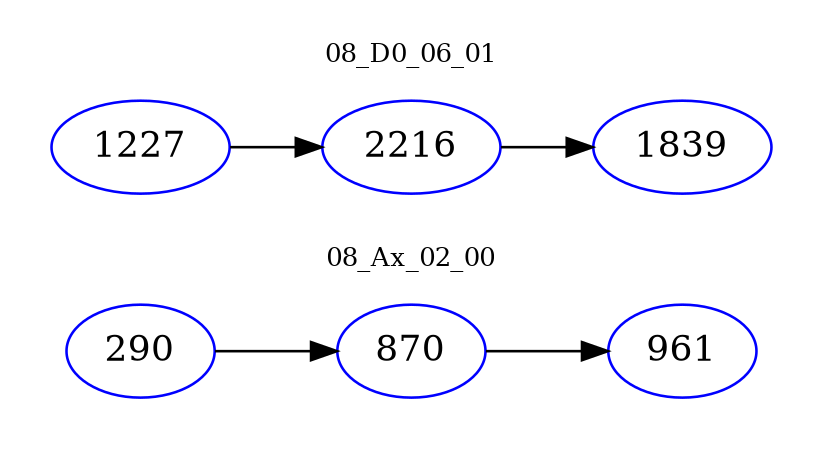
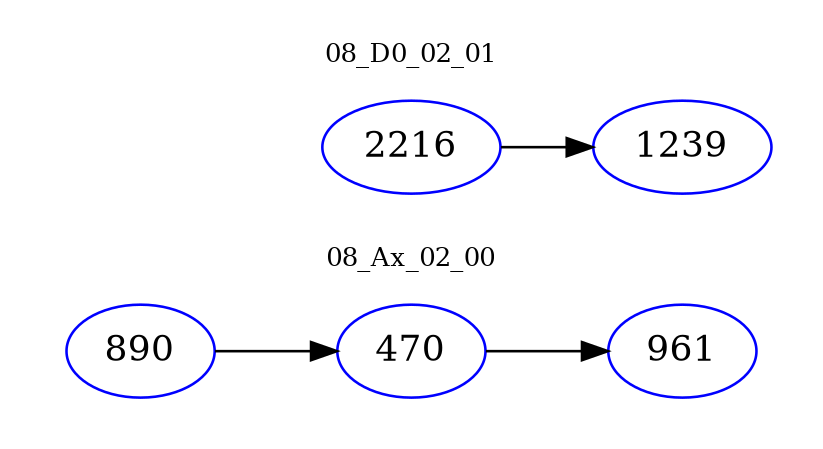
cluster "08_D0_06_01": label "08_D0_06_01" -> "08_D0_02_01"
node "1227": removed
node "1839": label "1839" -> "1239"
node "290": label "290" -> "890"
node "870": label "870" -> "470"
